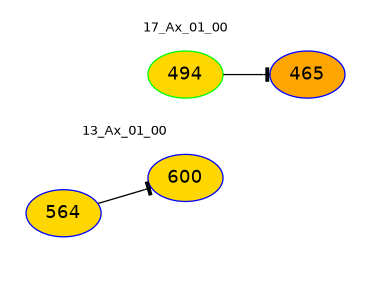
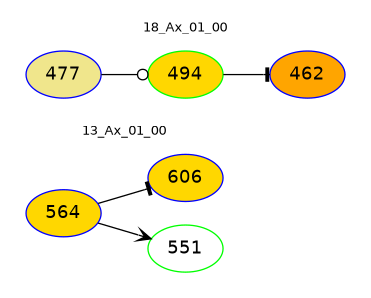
cluster "17_Ax_01_00": label "17_Ax_01_00" -> "18_Ax_01_00"
node "477": added
node "465": label "465" -> "462"
node "600": label "600" -> "606"
node "551": added
